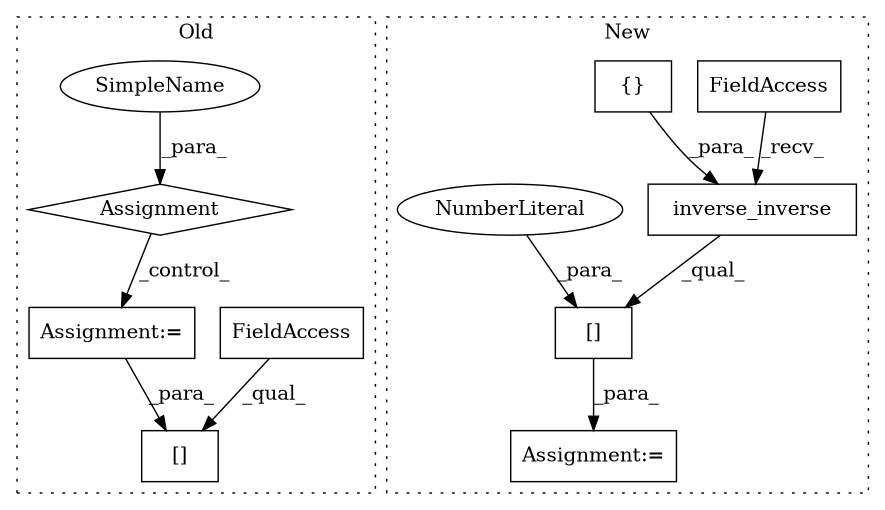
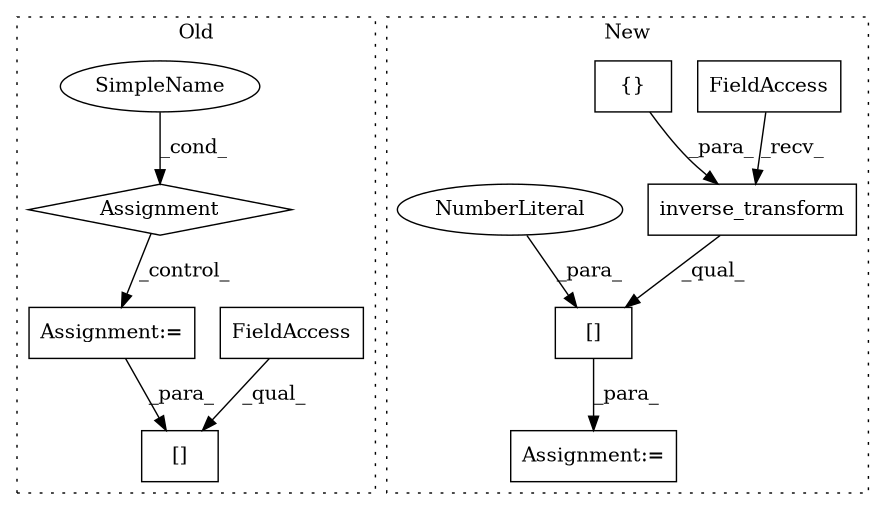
edge "SimpleName" -> "Assignment": label "_para_" -> "_cond_"
node "inverse_inverse": label "inverse_inverse" -> "inverse_transform"
